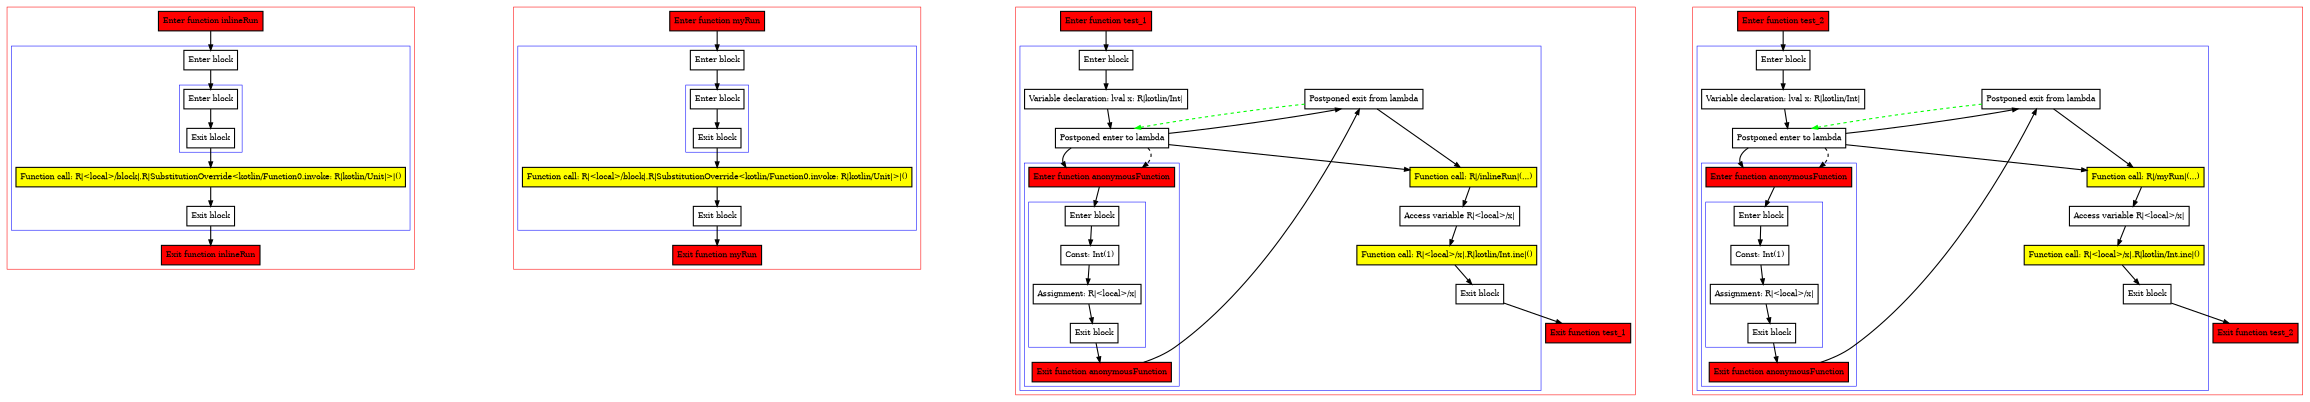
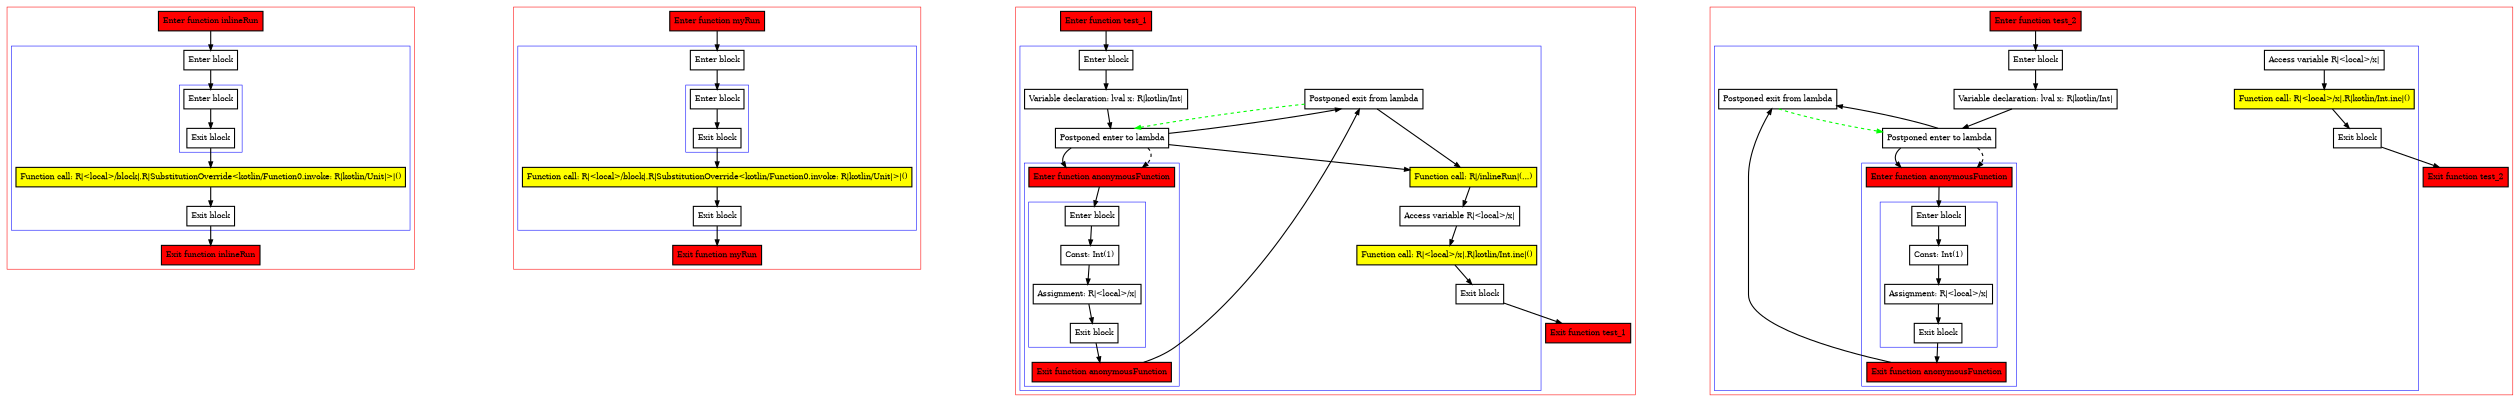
node "Function call: R|/myRun|(...)": removed
